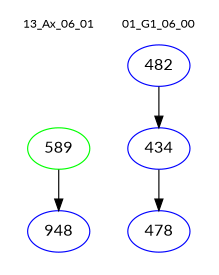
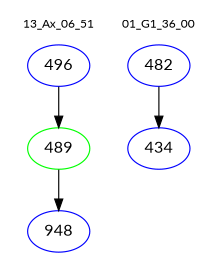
cluster "13_Ax_06_01": label "13_Ax_06_01" -> "13_Ax_06_51"
cluster "01_G1_06_00": label "01_G1_06_00" -> "01_G1_36_00"
node "496": added
node "589": label "589" -> "489"
node "478": removed
